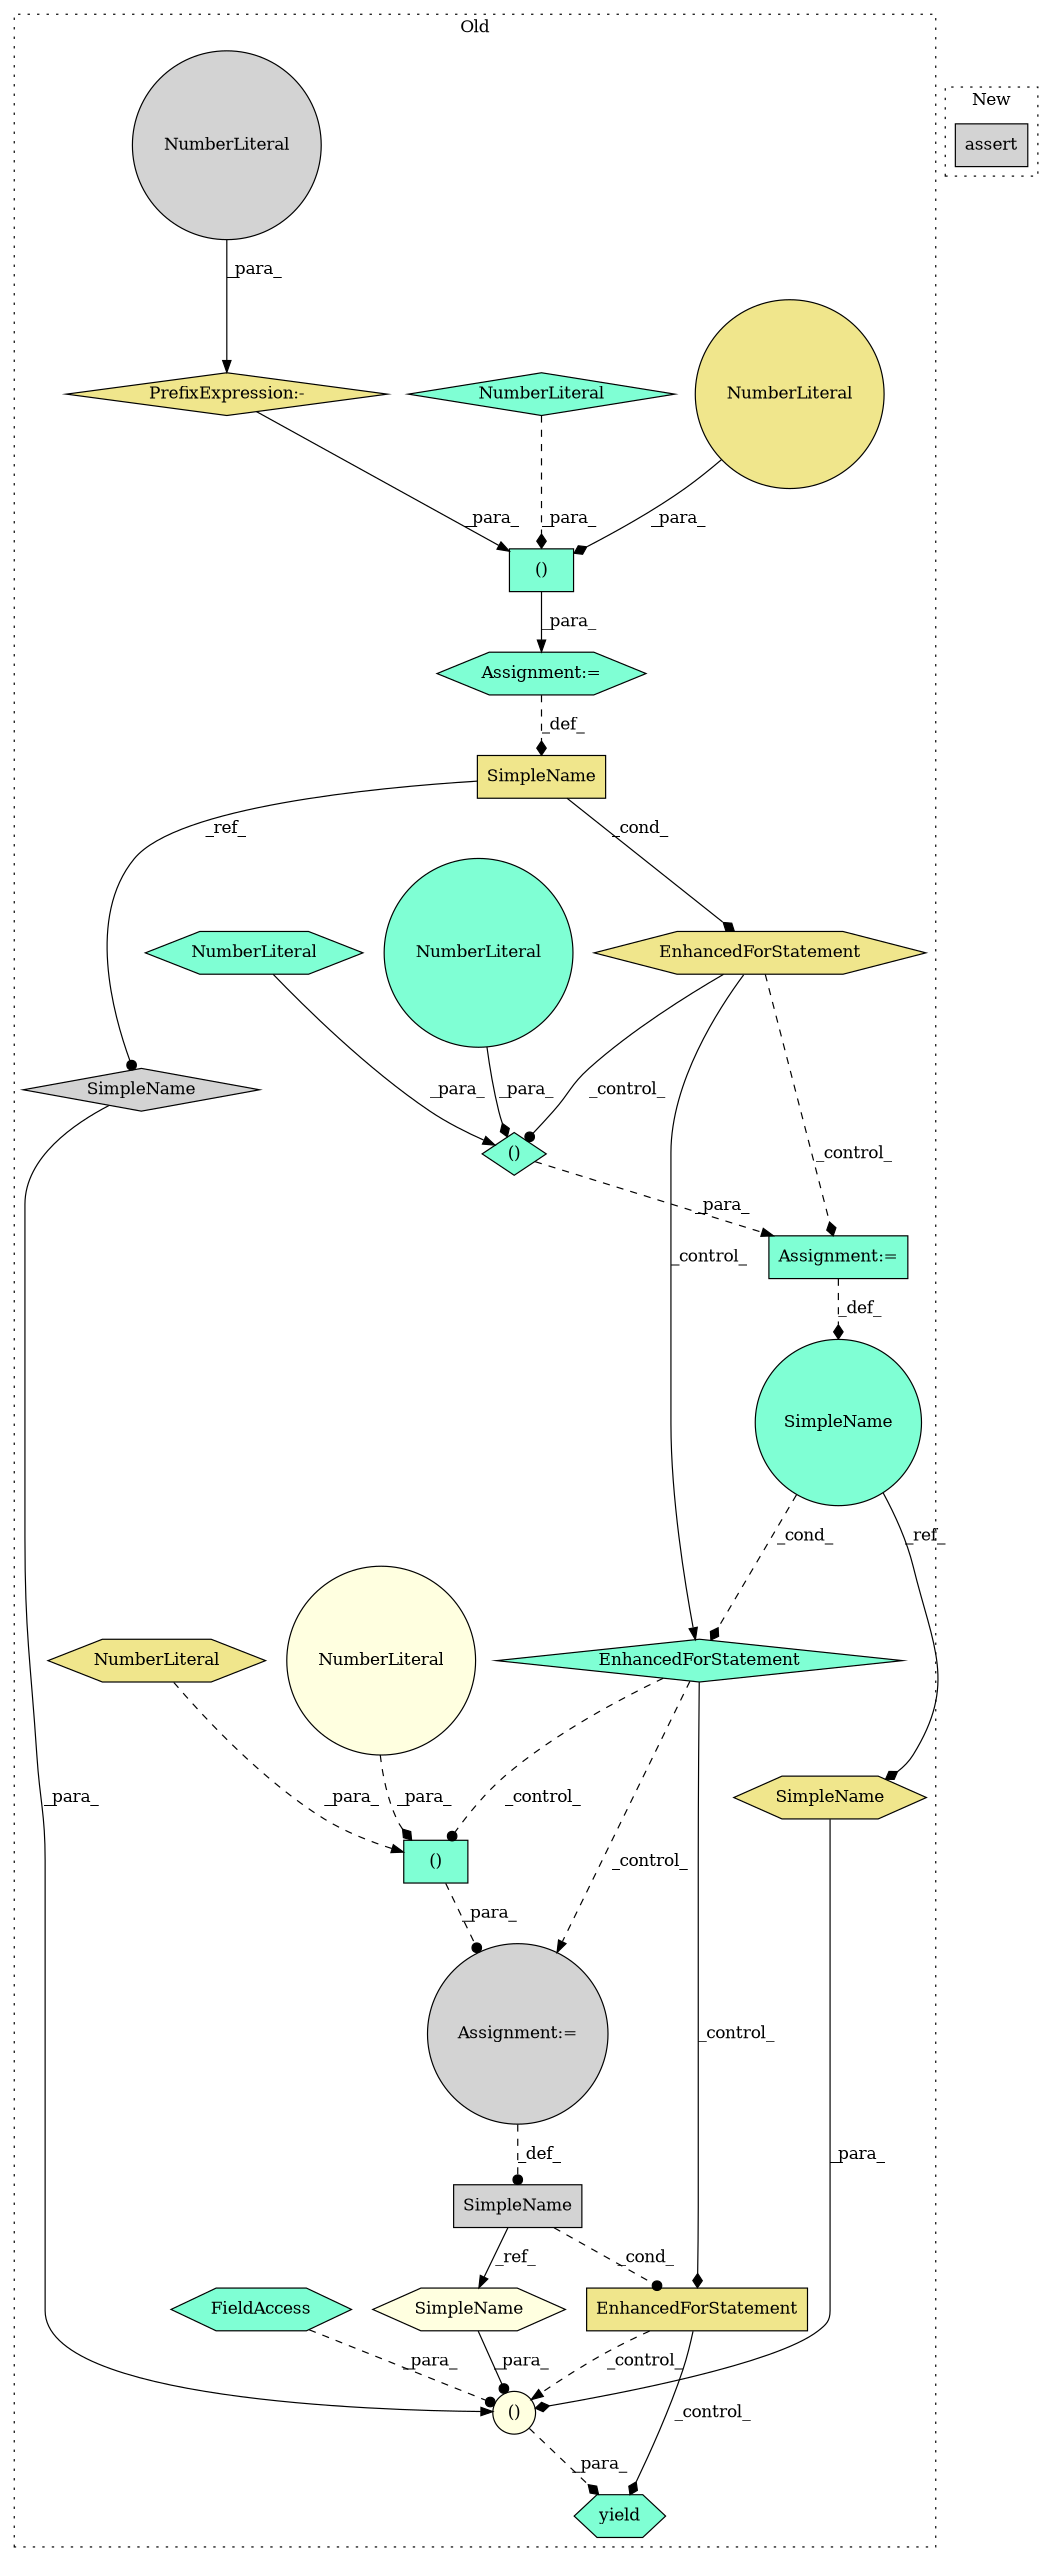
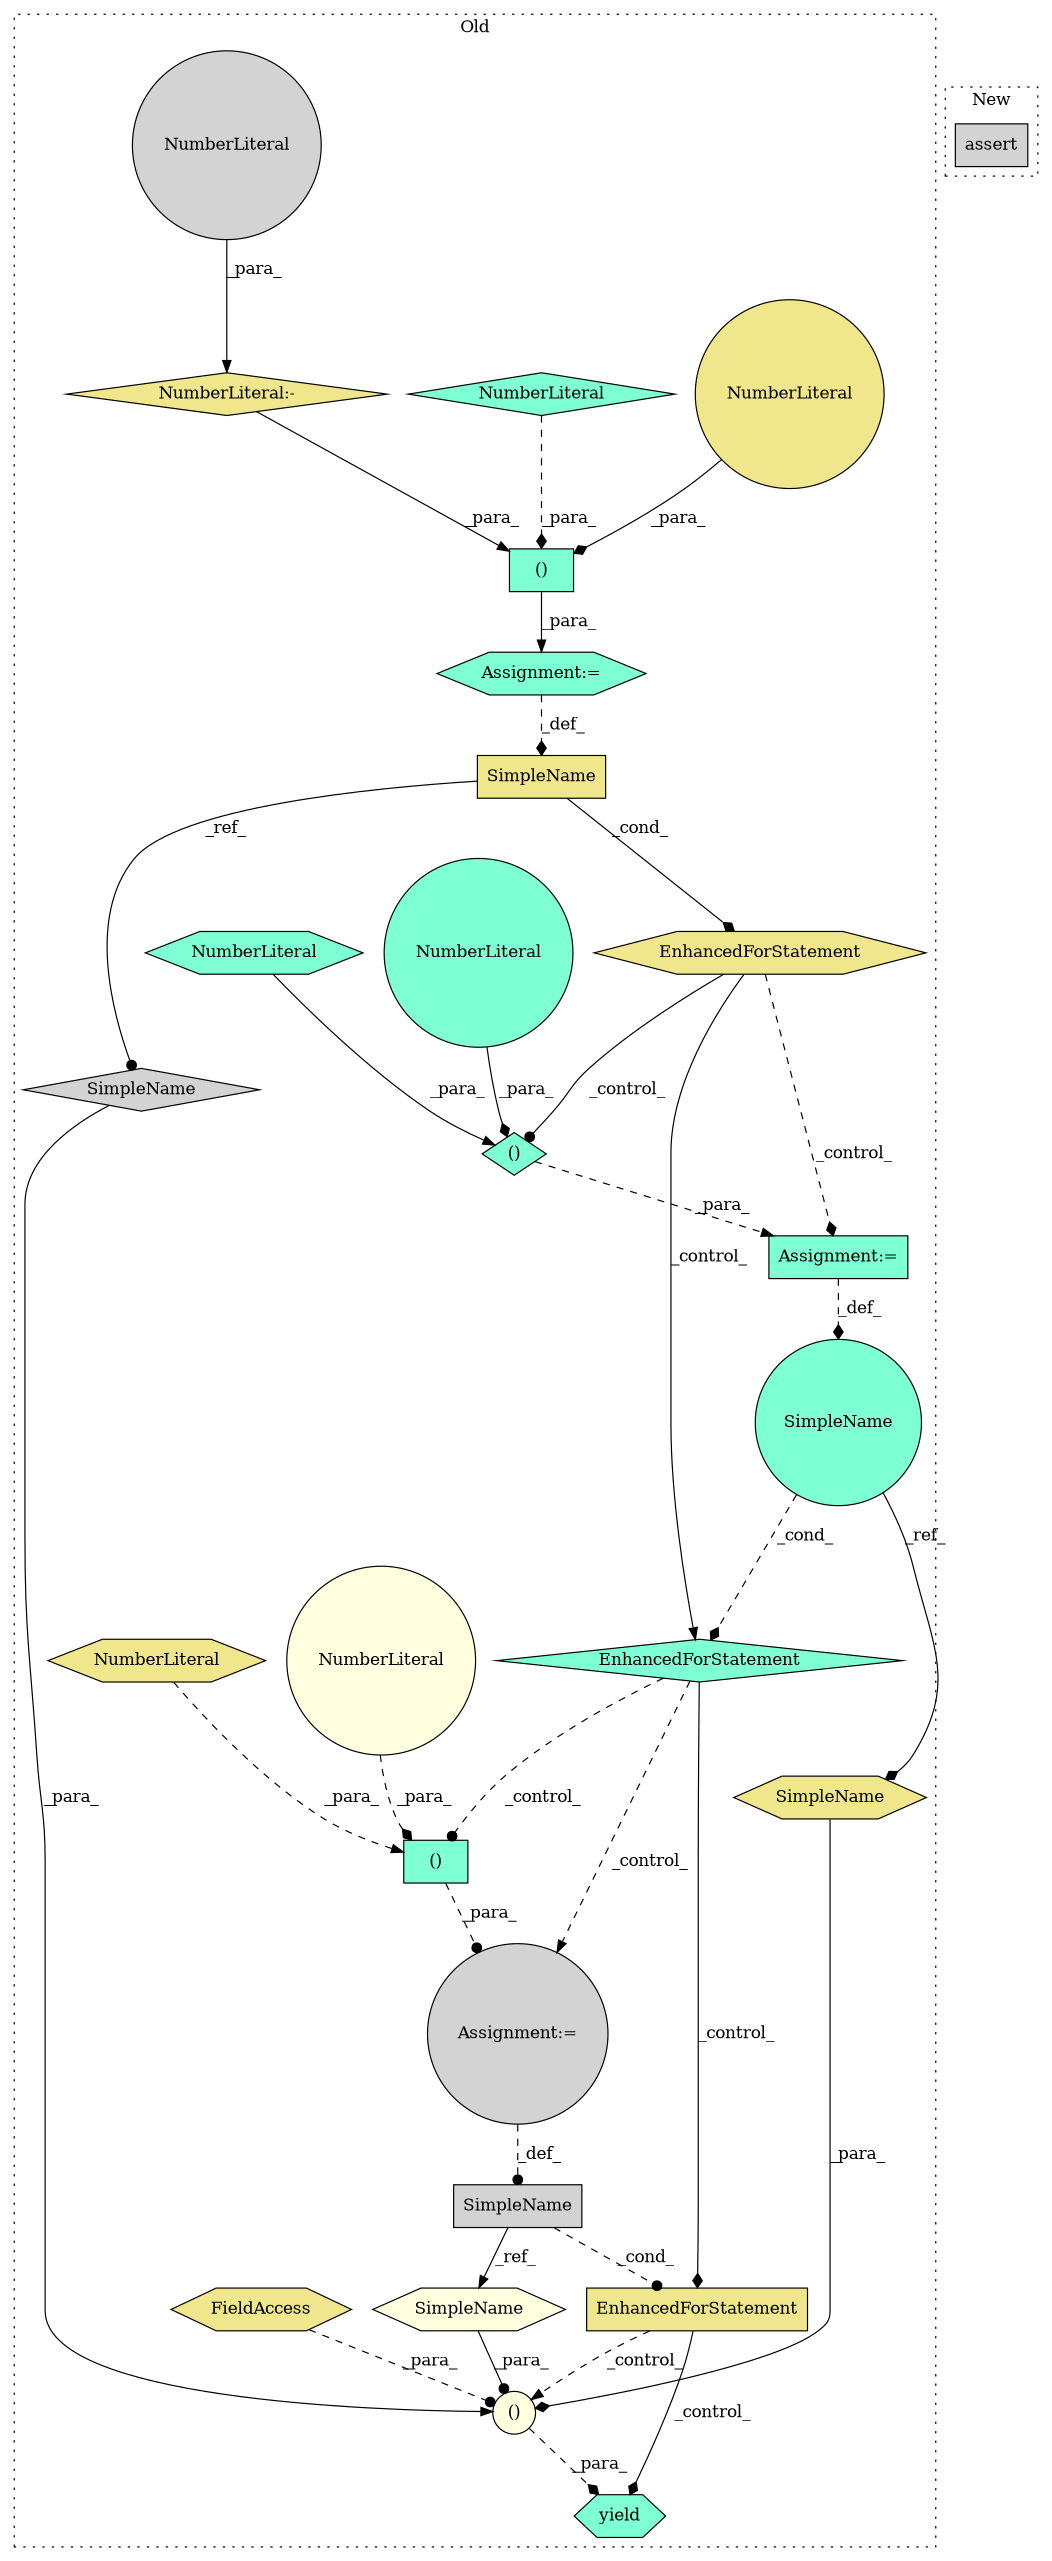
node "PrefixExpression:-": label "PrefixExpression:-" -> "NumberLiteral:-"
node "FieldAccess": fillcolor aquamarine -> khaki
